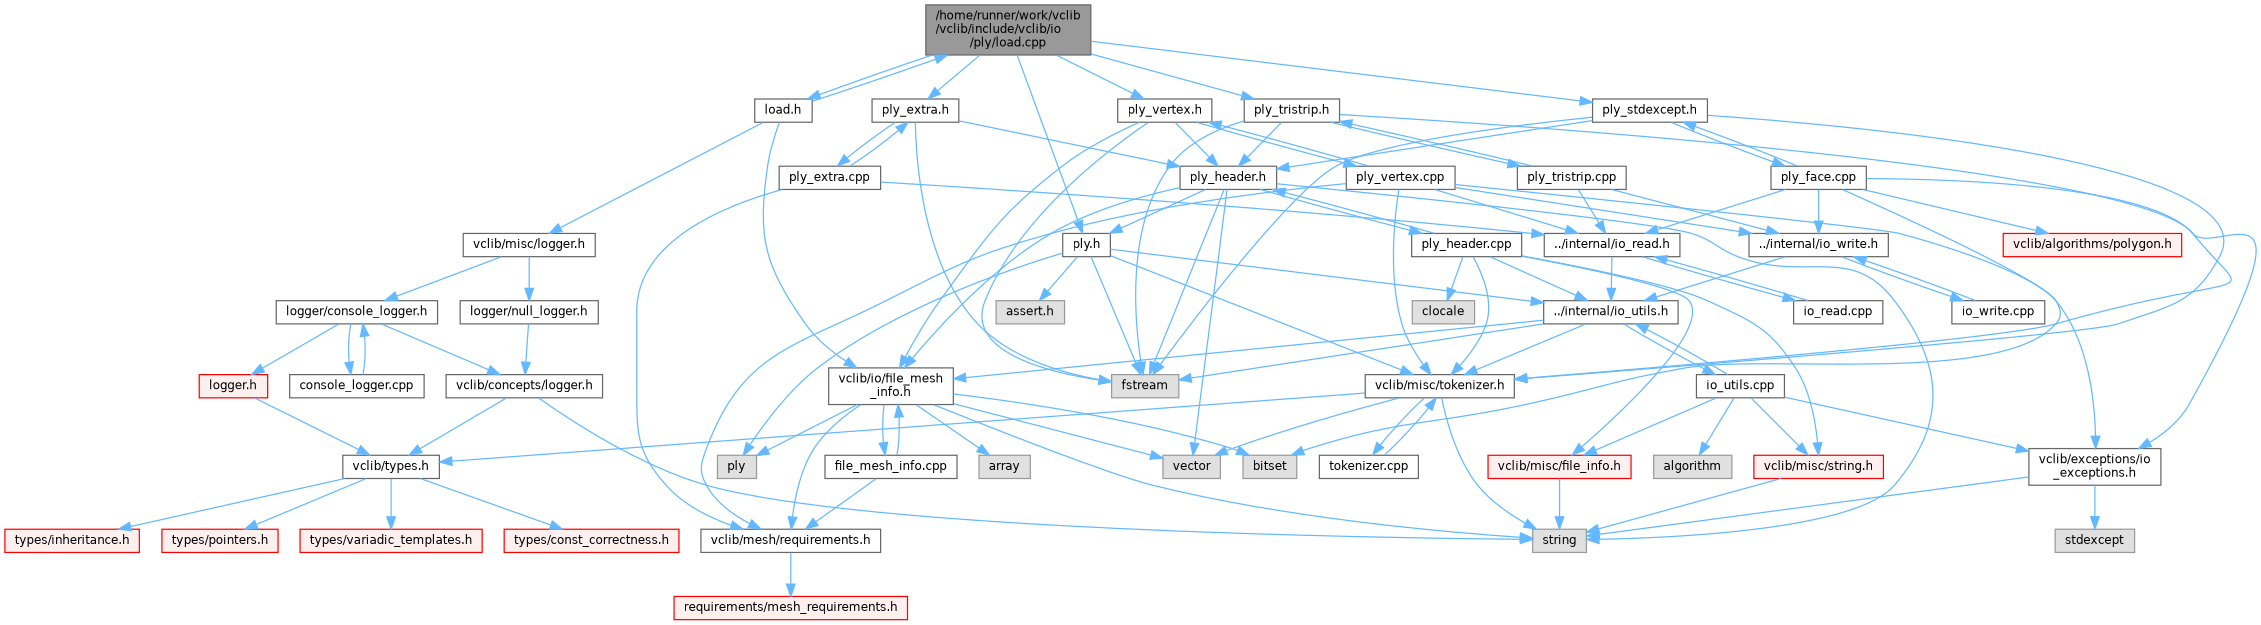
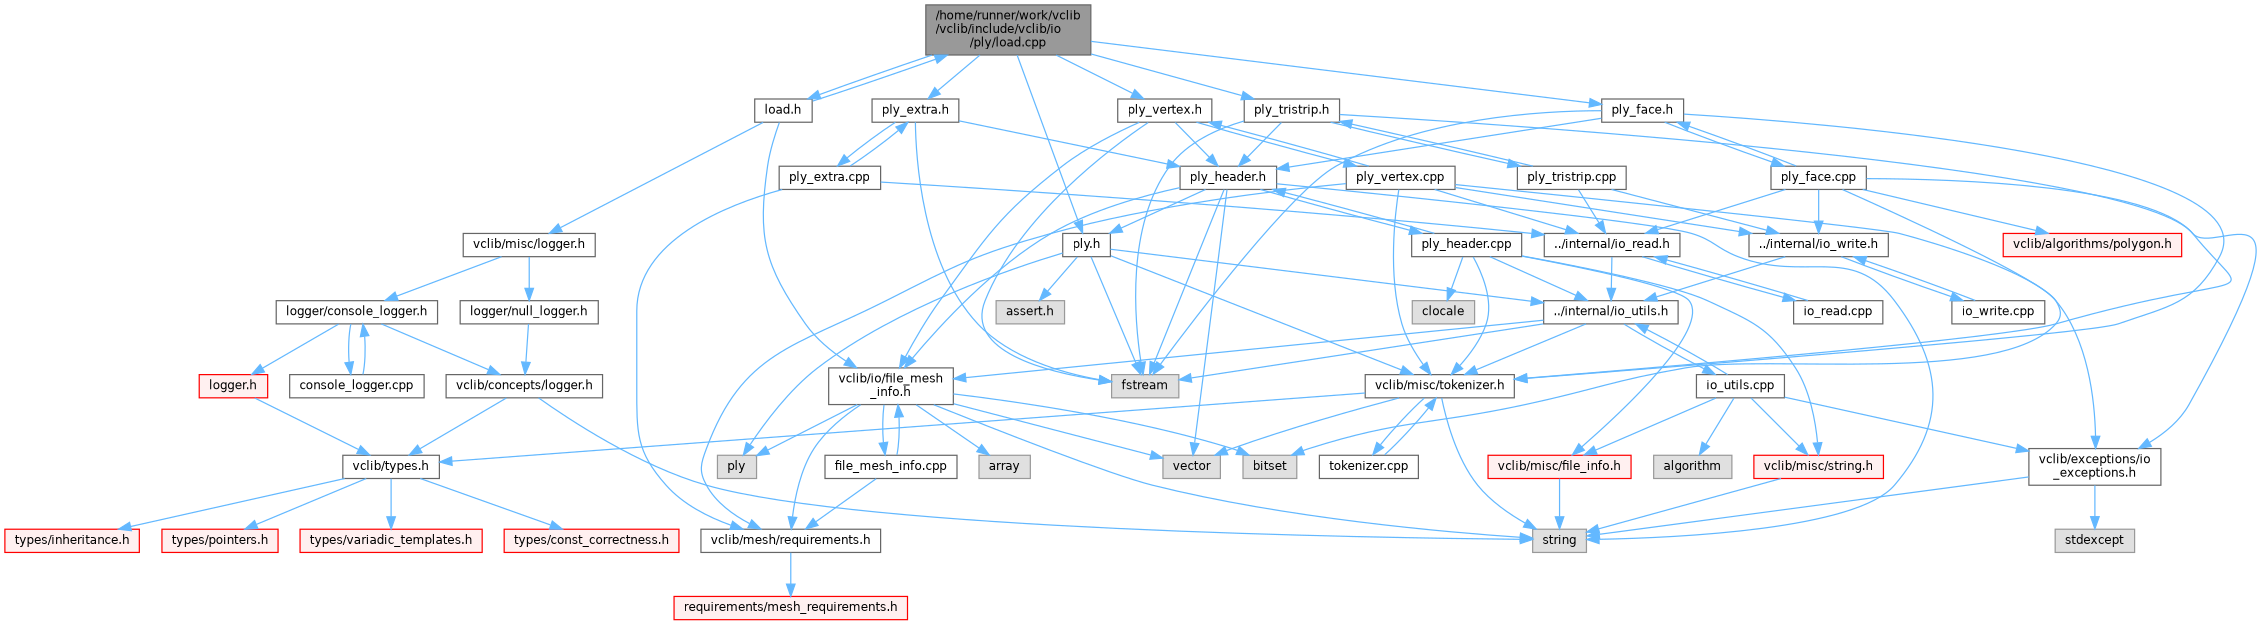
node "ply_stdexcept.h": label "ply_stdexcept.h" -> "ply_face.h"
